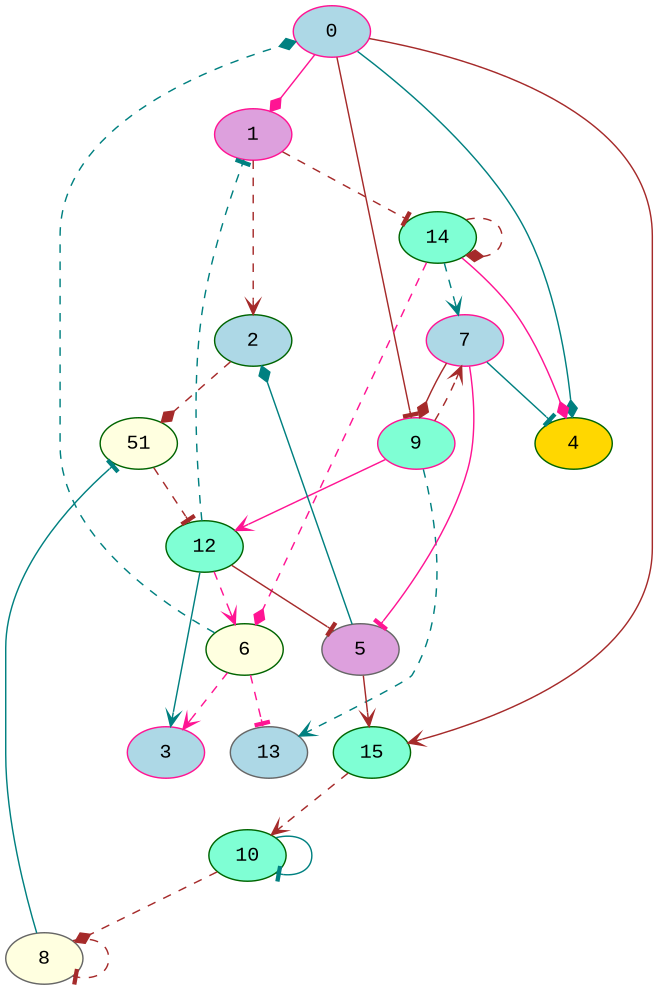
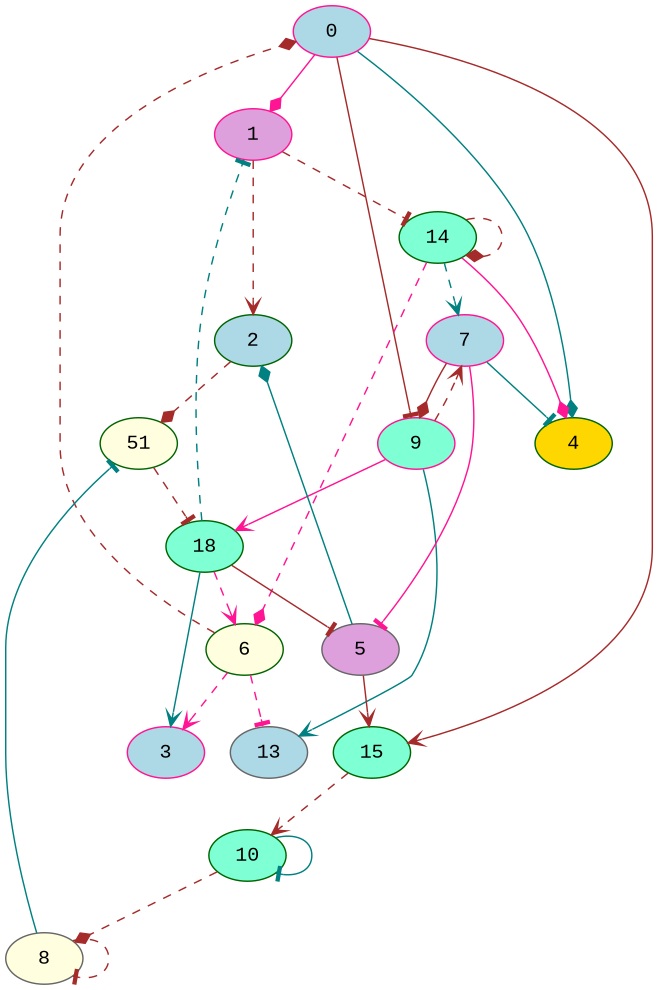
edge "6" -> "0": color teal -> brown
node "12": label "12" -> "18"
edge "9" -> "13": style dashed -> solid
